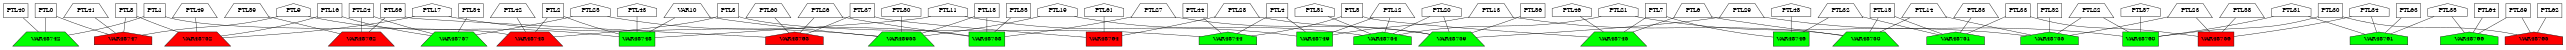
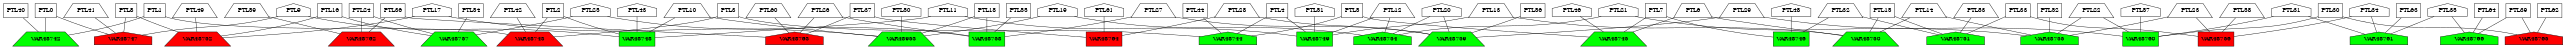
node "VAR10": label "VAR10" -> "PTL10"
edge "PTL51" -- "VAR48754": now "PTL51" -- "VAR48749"
